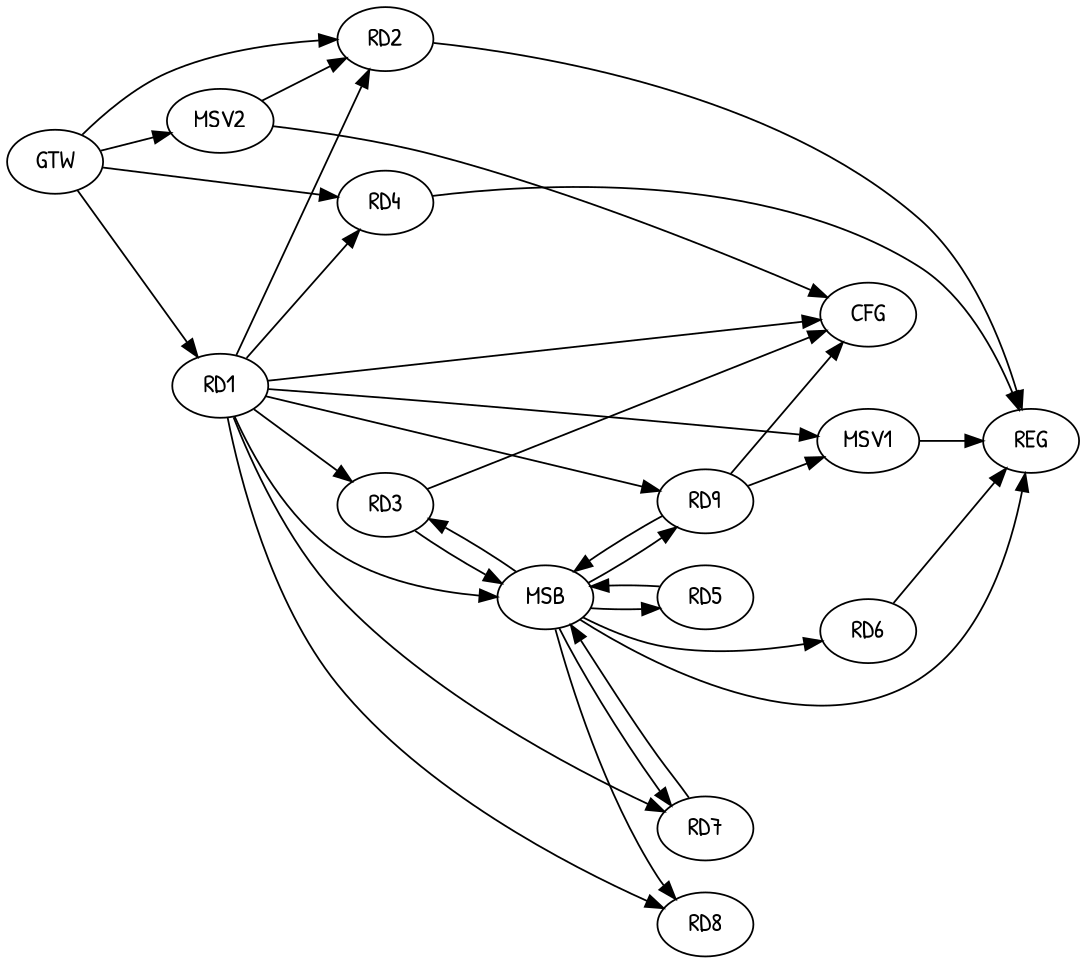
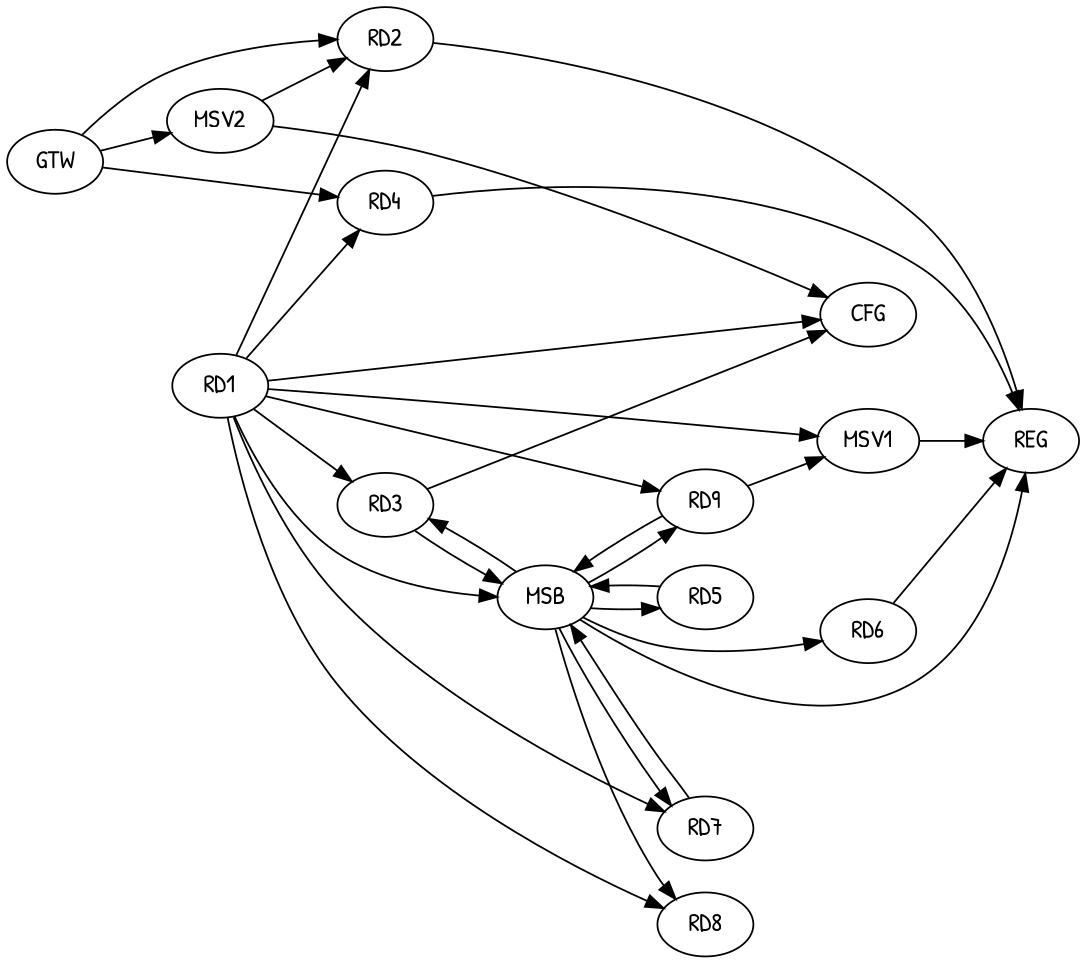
edge "GTW" -> "RD1": removed
edge "RD9" -> "CFG": removed
